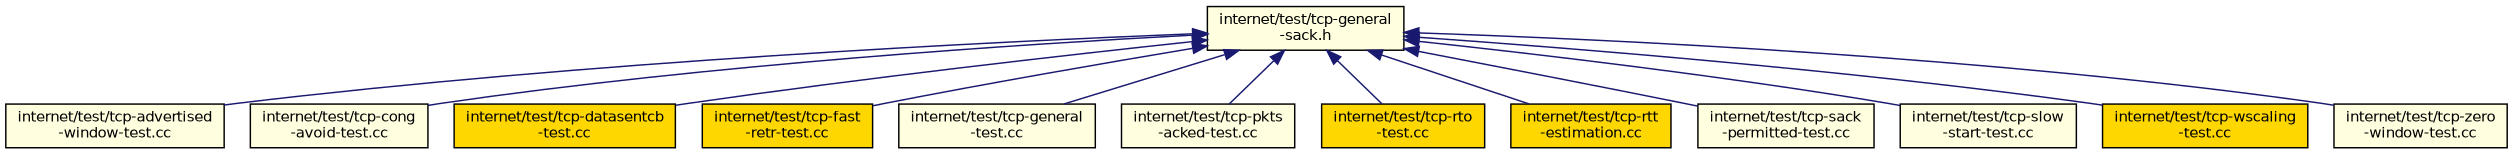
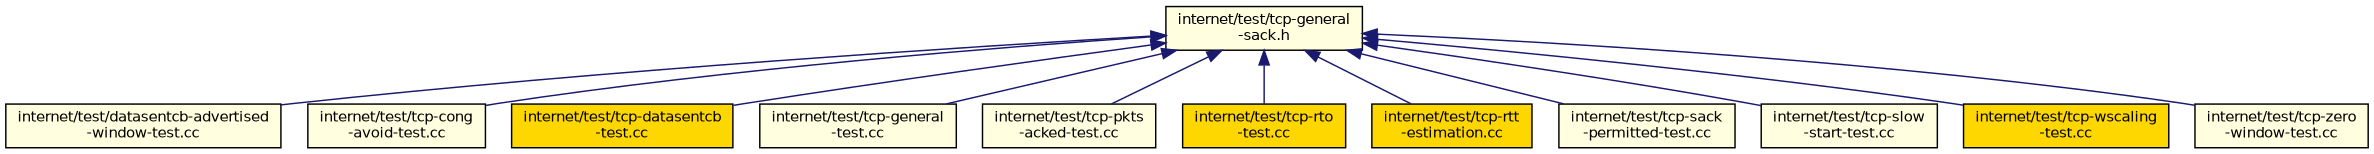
node "internet/test/tcp-advertised -window-test.cc": label "internet/test/tcp-advertised -window-test.cc" -> "internet/test/datasentcb-advertised -window-test.cc"
node "internet/test/tcp-fast -retr-test.cc": removed
